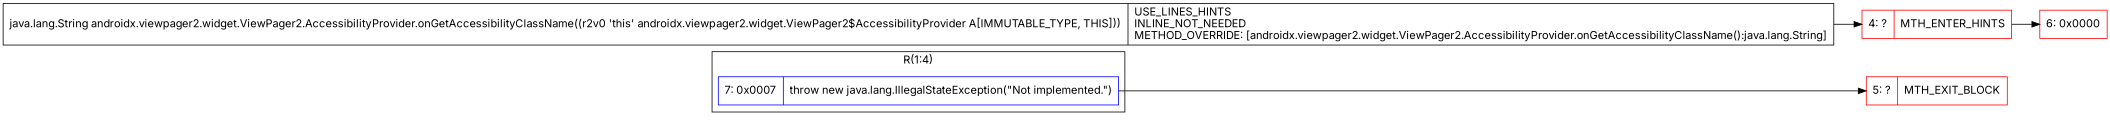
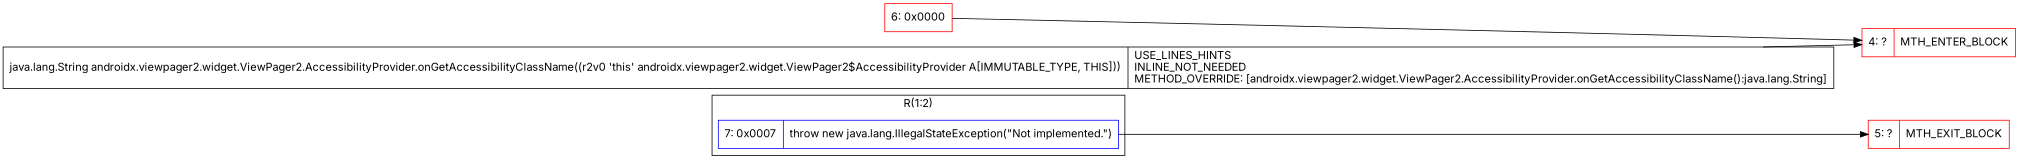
node "4: ?": text "MTH_ENTER_HINTS" -> "MTH_ENTER_BLOCK"
edge "4: ?" -> "6: 0x0000": reversed
cluster "R(1:4)": label "R(1:4)" -> "R(1:2)"
